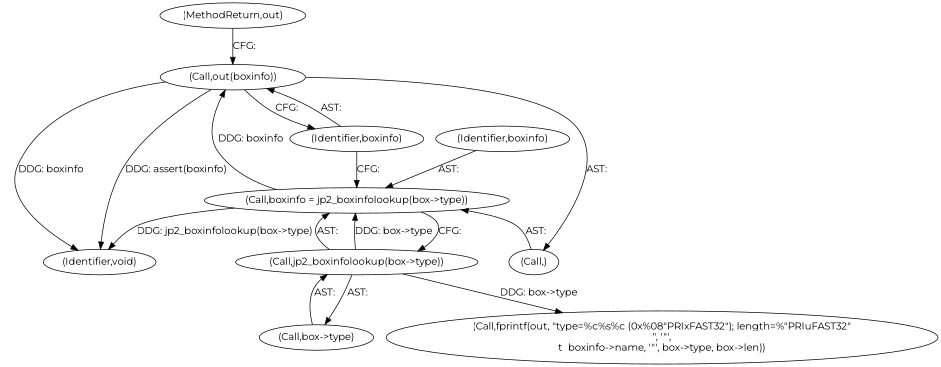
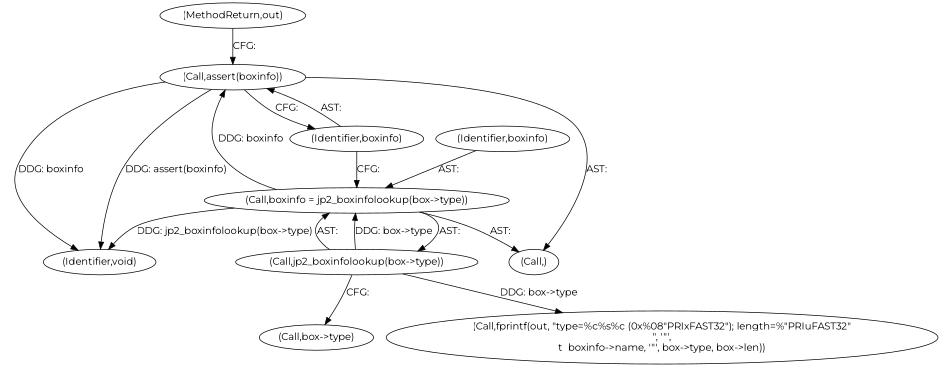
node "(Call,out(boxinfo))": label "(Call,out(boxinfo))" -> "(Call,assert(boxinfo))"
edge "(Call,)" -> "(Call,boxinfo = jp2_boxinfolookup(box->type))": reversed
edge "(Call,boxinfo = jp2_boxinfolookup(box->type))" -> "(Call,jp2_boxinfolookup(box->type))": label "CFG: " -> "AST: "
edge "(Call,jp2_boxinfolookup(box->type))" -> "(Call,box->type)": label "AST: " -> "CFG: "
edge "(Call,box->type)" -> "(Call,jp2_boxinfolookup(box->type))": removed, label "AST:"
